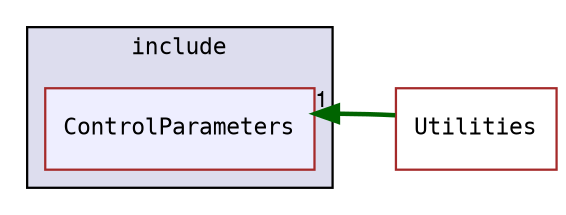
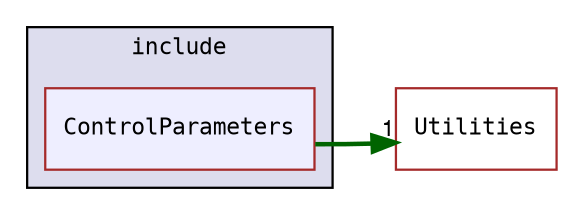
edge "Utilities" -> "ControlParameters": reversed
